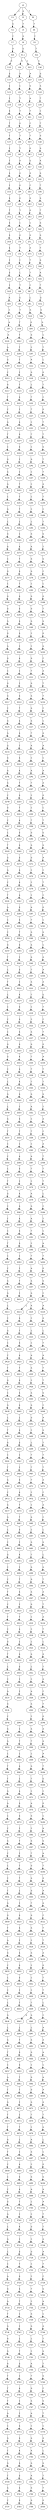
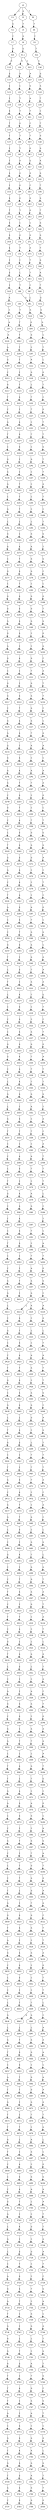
edge "S86" -> "S90": now "S86" -> "S91"
edge "S383" -> "S387": removed, label "A"
node "S542": added
